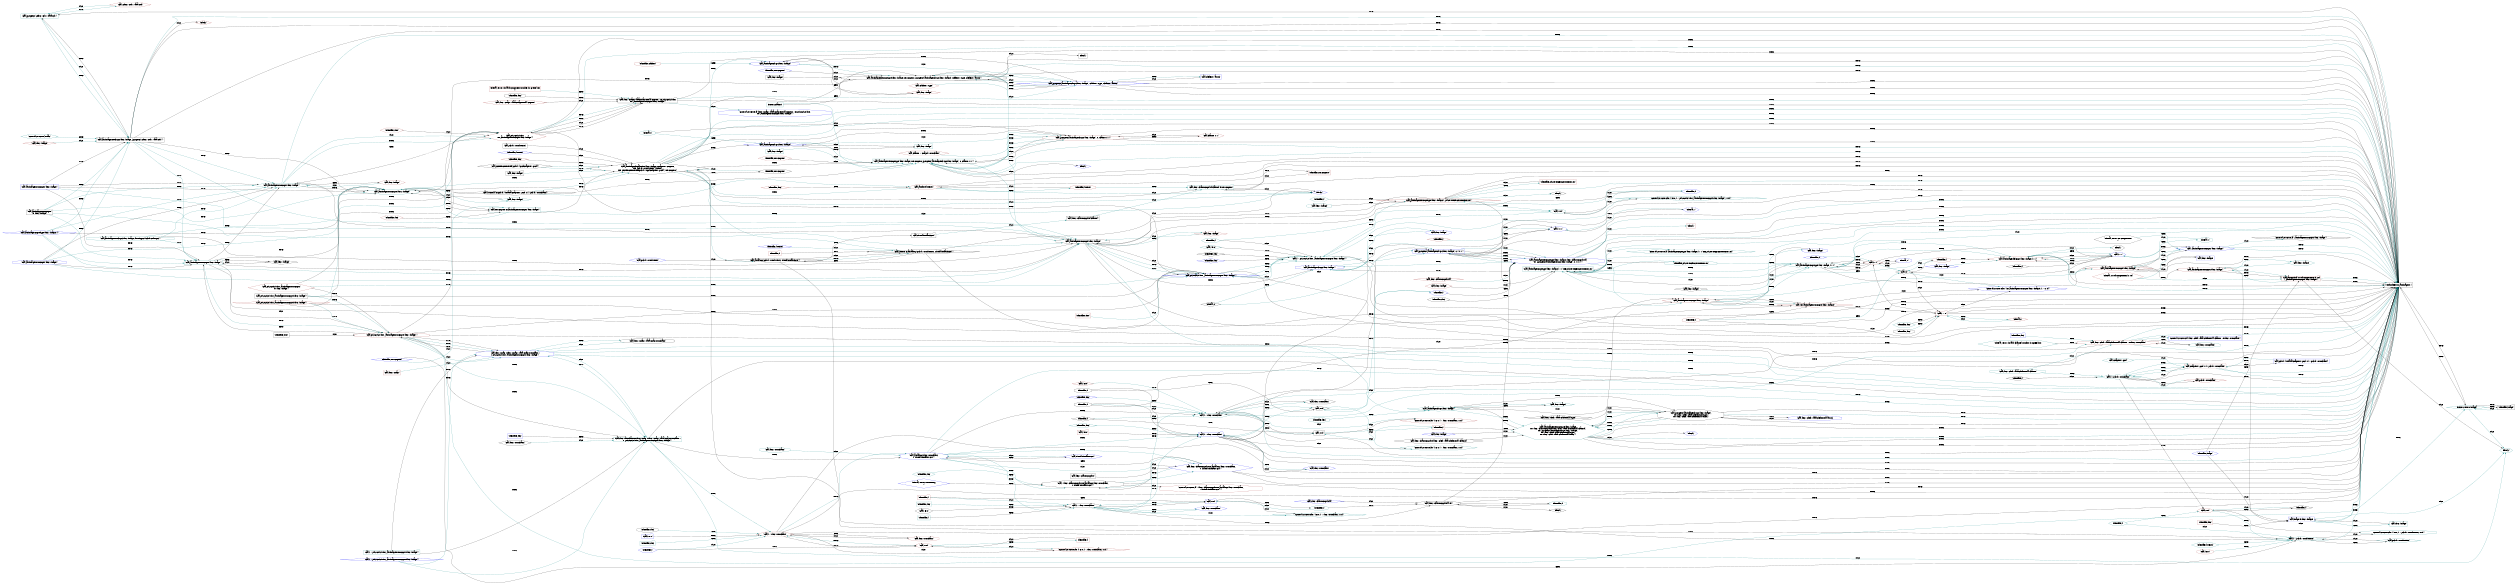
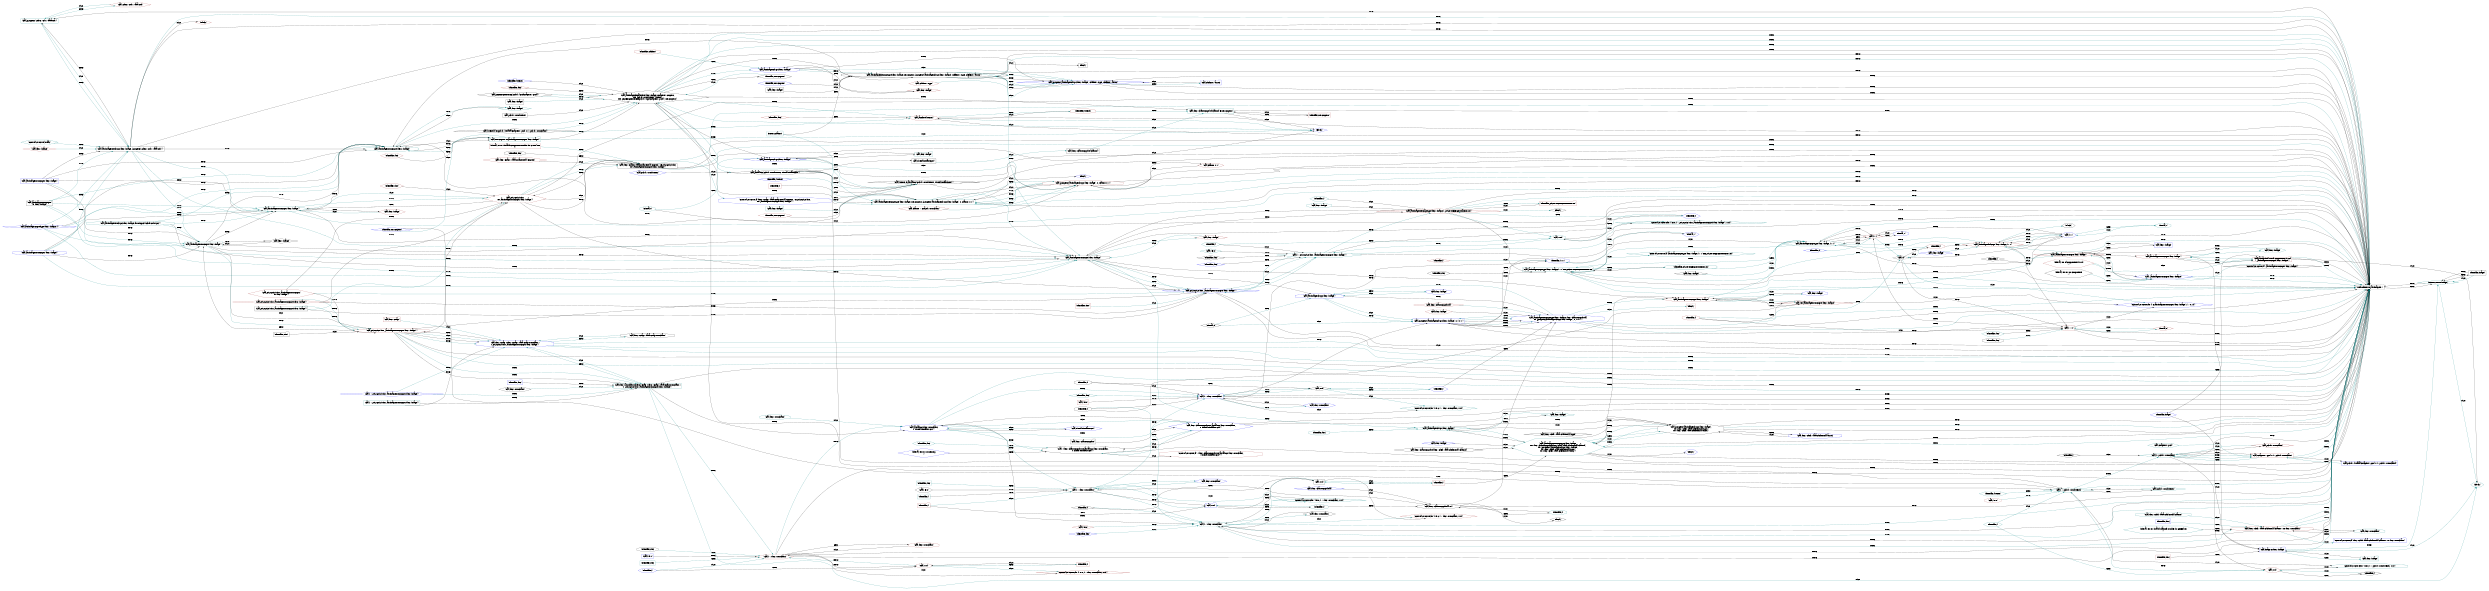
node "(Call,i + 1)": label "(Call,i + 1)" -> "(Identifier,i + 1)"
edge "(Call,jas_image_cmpttype(dec->image, i - 1))" -> "(MethodReturn,jas_image_t *)": label "AST: " -> "DDG: "
edge "(Call,--i)" -> "(Call,i > 0)": label "AST: " -> "DDG: "
edge "(Call,i = jas_image_numcmpts(dec->image))" -> "(Call,i > 0)": now "(Call,jas_image_delcmpt(dec->image, i - 1))" -> "(Call,i > 0)"
edge "(Call,dec->cdef->data.cdef.ents[i].channo)" -> "(Call,i * pclrd->numchans)": now "(Call,i < pclrd->numlutents)" -> "(Call,i * pclrd->numchans)"
